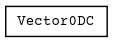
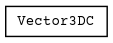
node "Vector0DC": label "Vector0DC" -> "Vector3DC"
